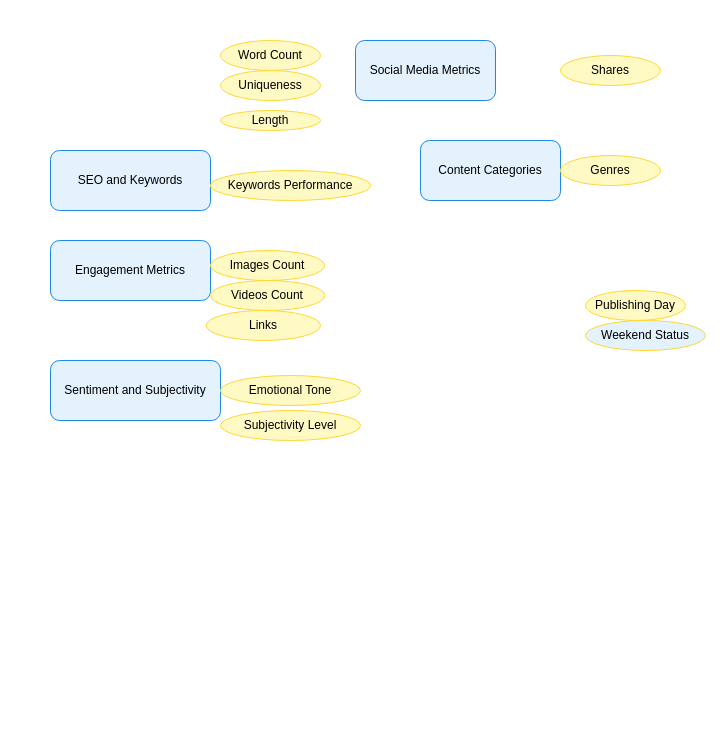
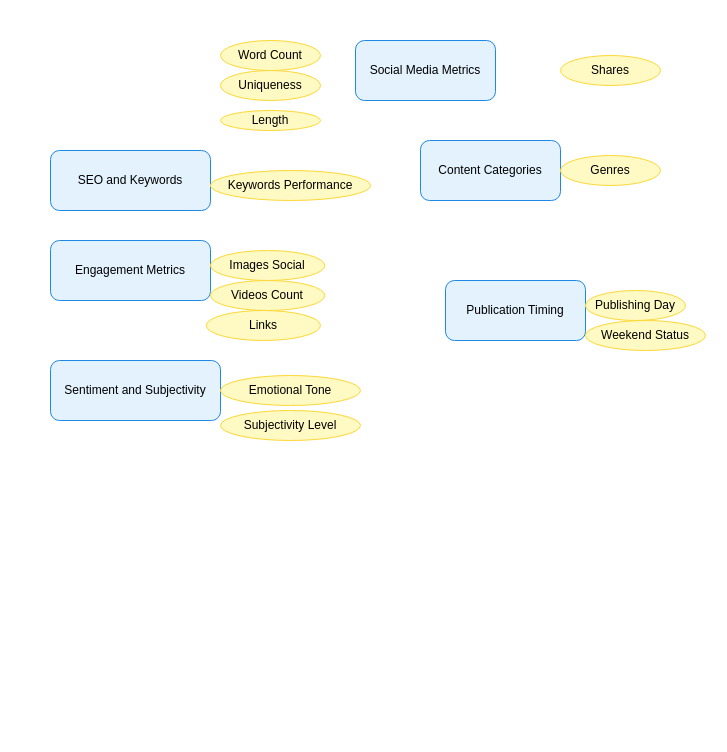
node "Images Count": label "Images Count" -> "Images Social"
node "Publication Timing": added
node "Weekend Status": fillcolor #e3f2fd -> #fff9c4
